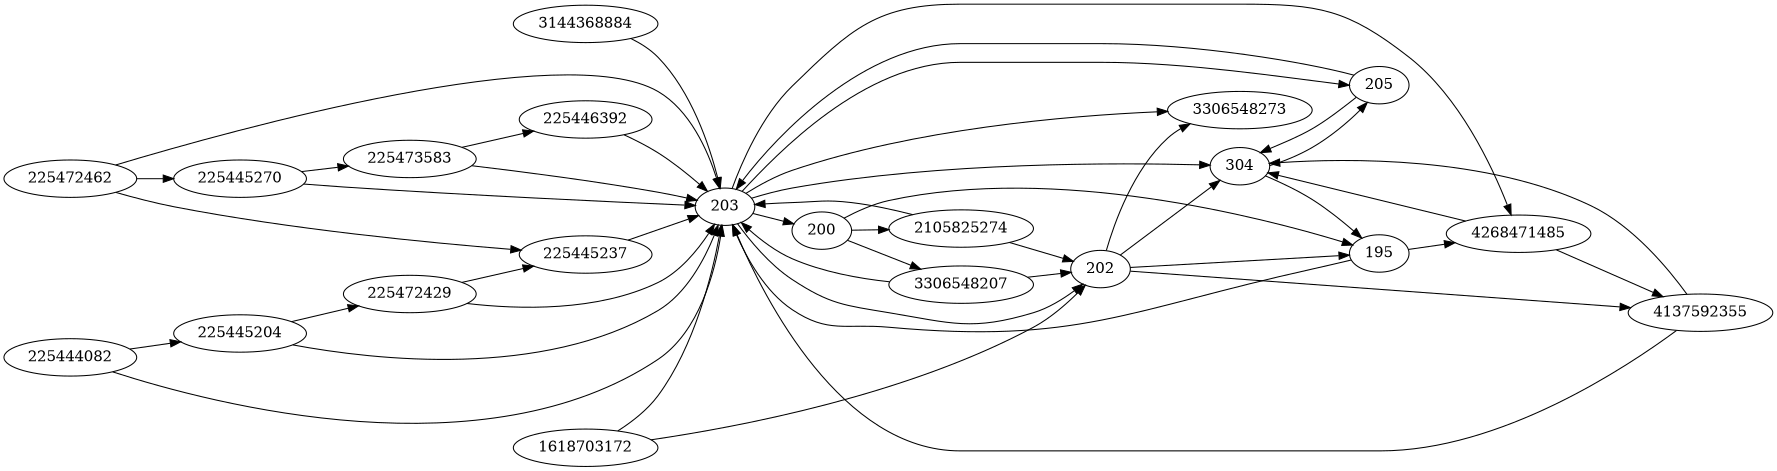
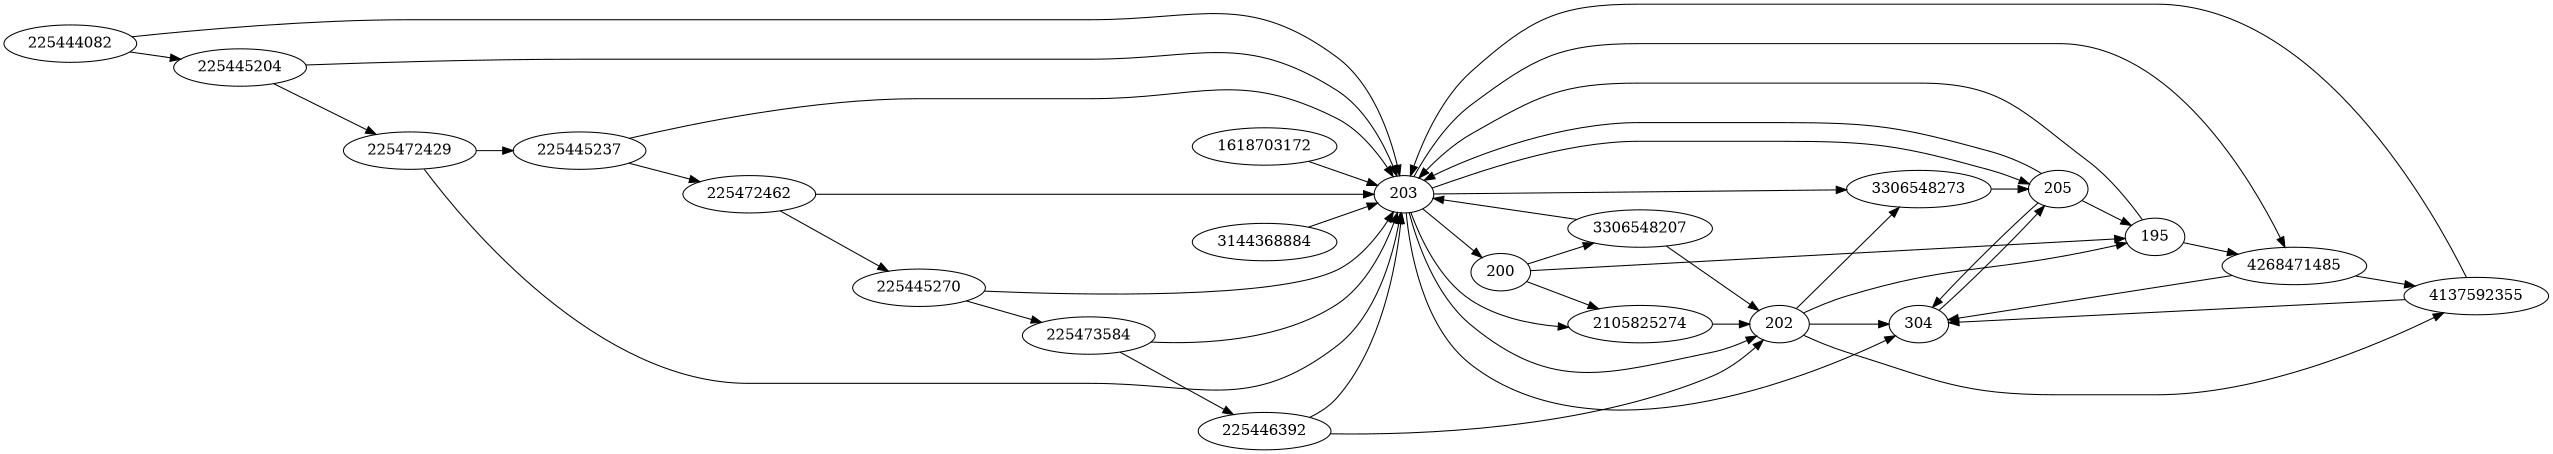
node "225473583": label "225473583" -> "225473584"
edge "3306548273" -> "205": added
edge "304" -> "195": now "205" -> "195"
edge "2105825274" -> "203": reversed
edge "225472462" -> "225445237": reversed
edge "1618703172" -> "202": now "225446392" -> "202"
